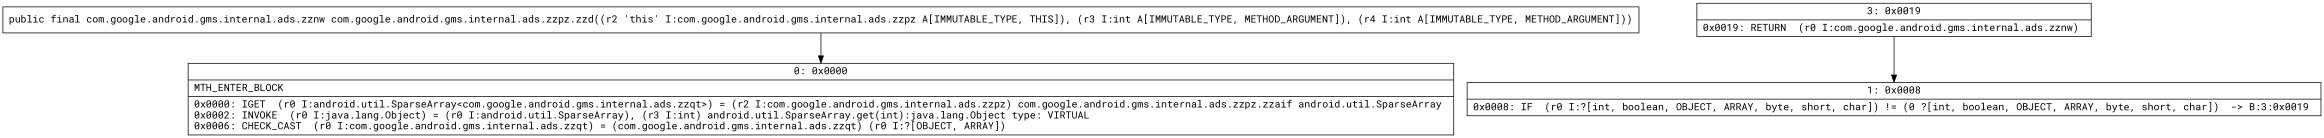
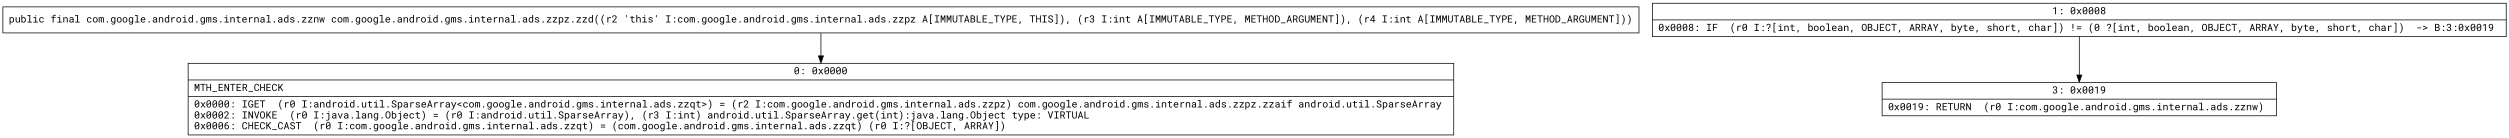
edge "3: 0x0019" -> "1: 0x0008": reversed
node "0: 0x0000": text "MTH_ENTER_BLOCK" -> "MTH_ENTER_CHECK"
